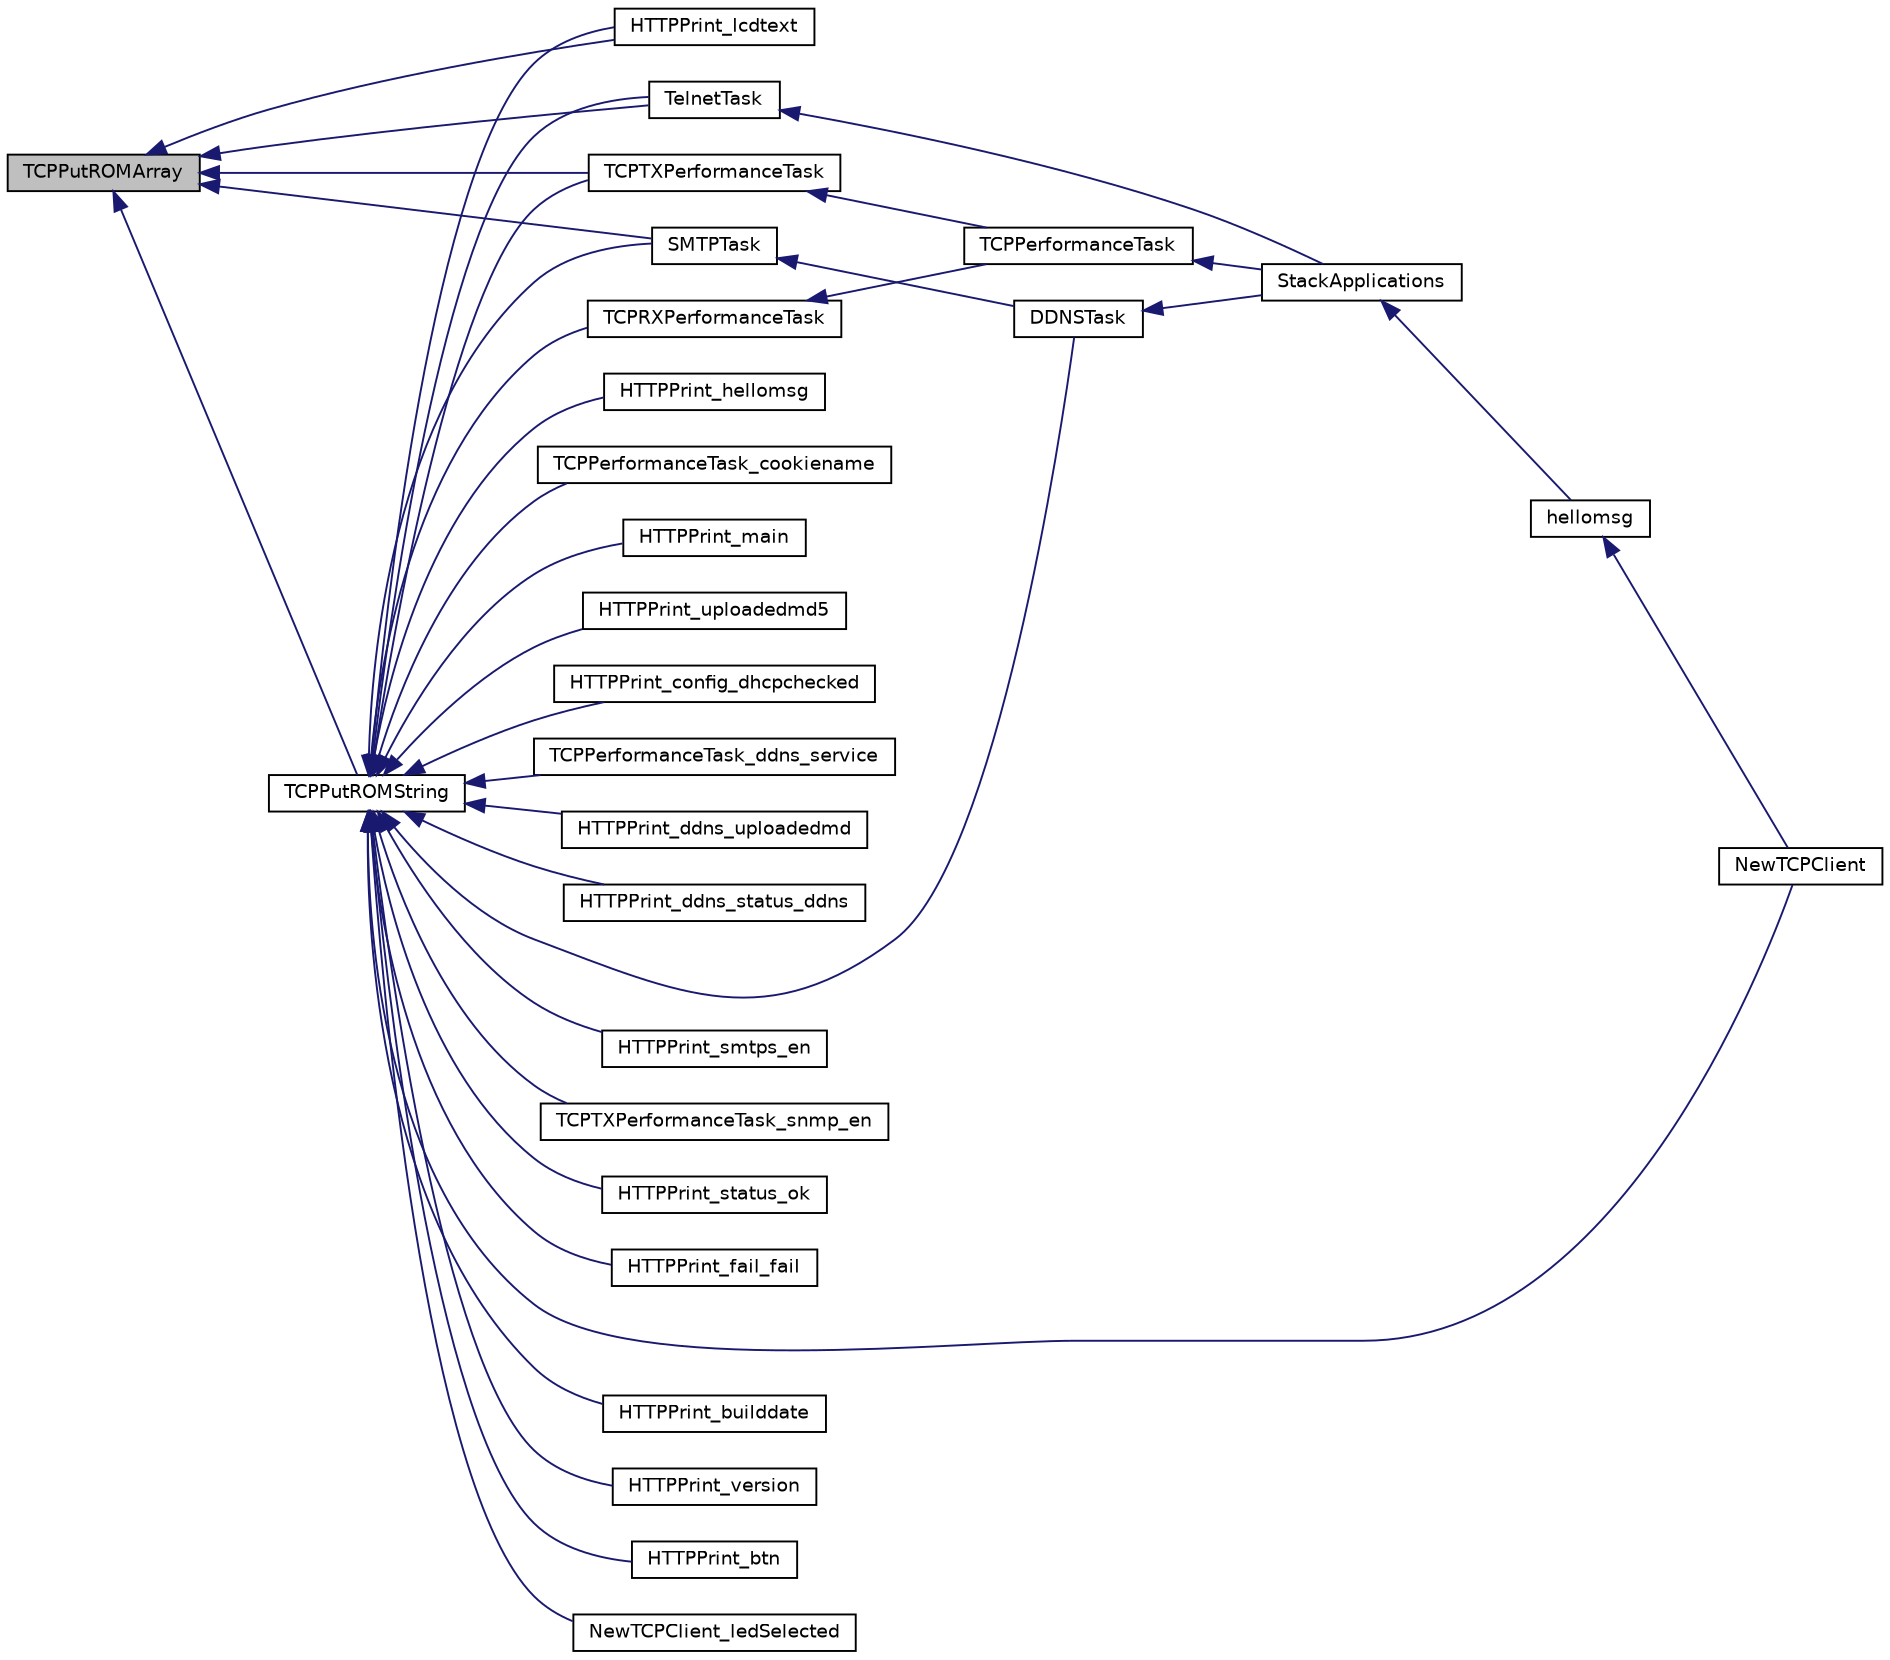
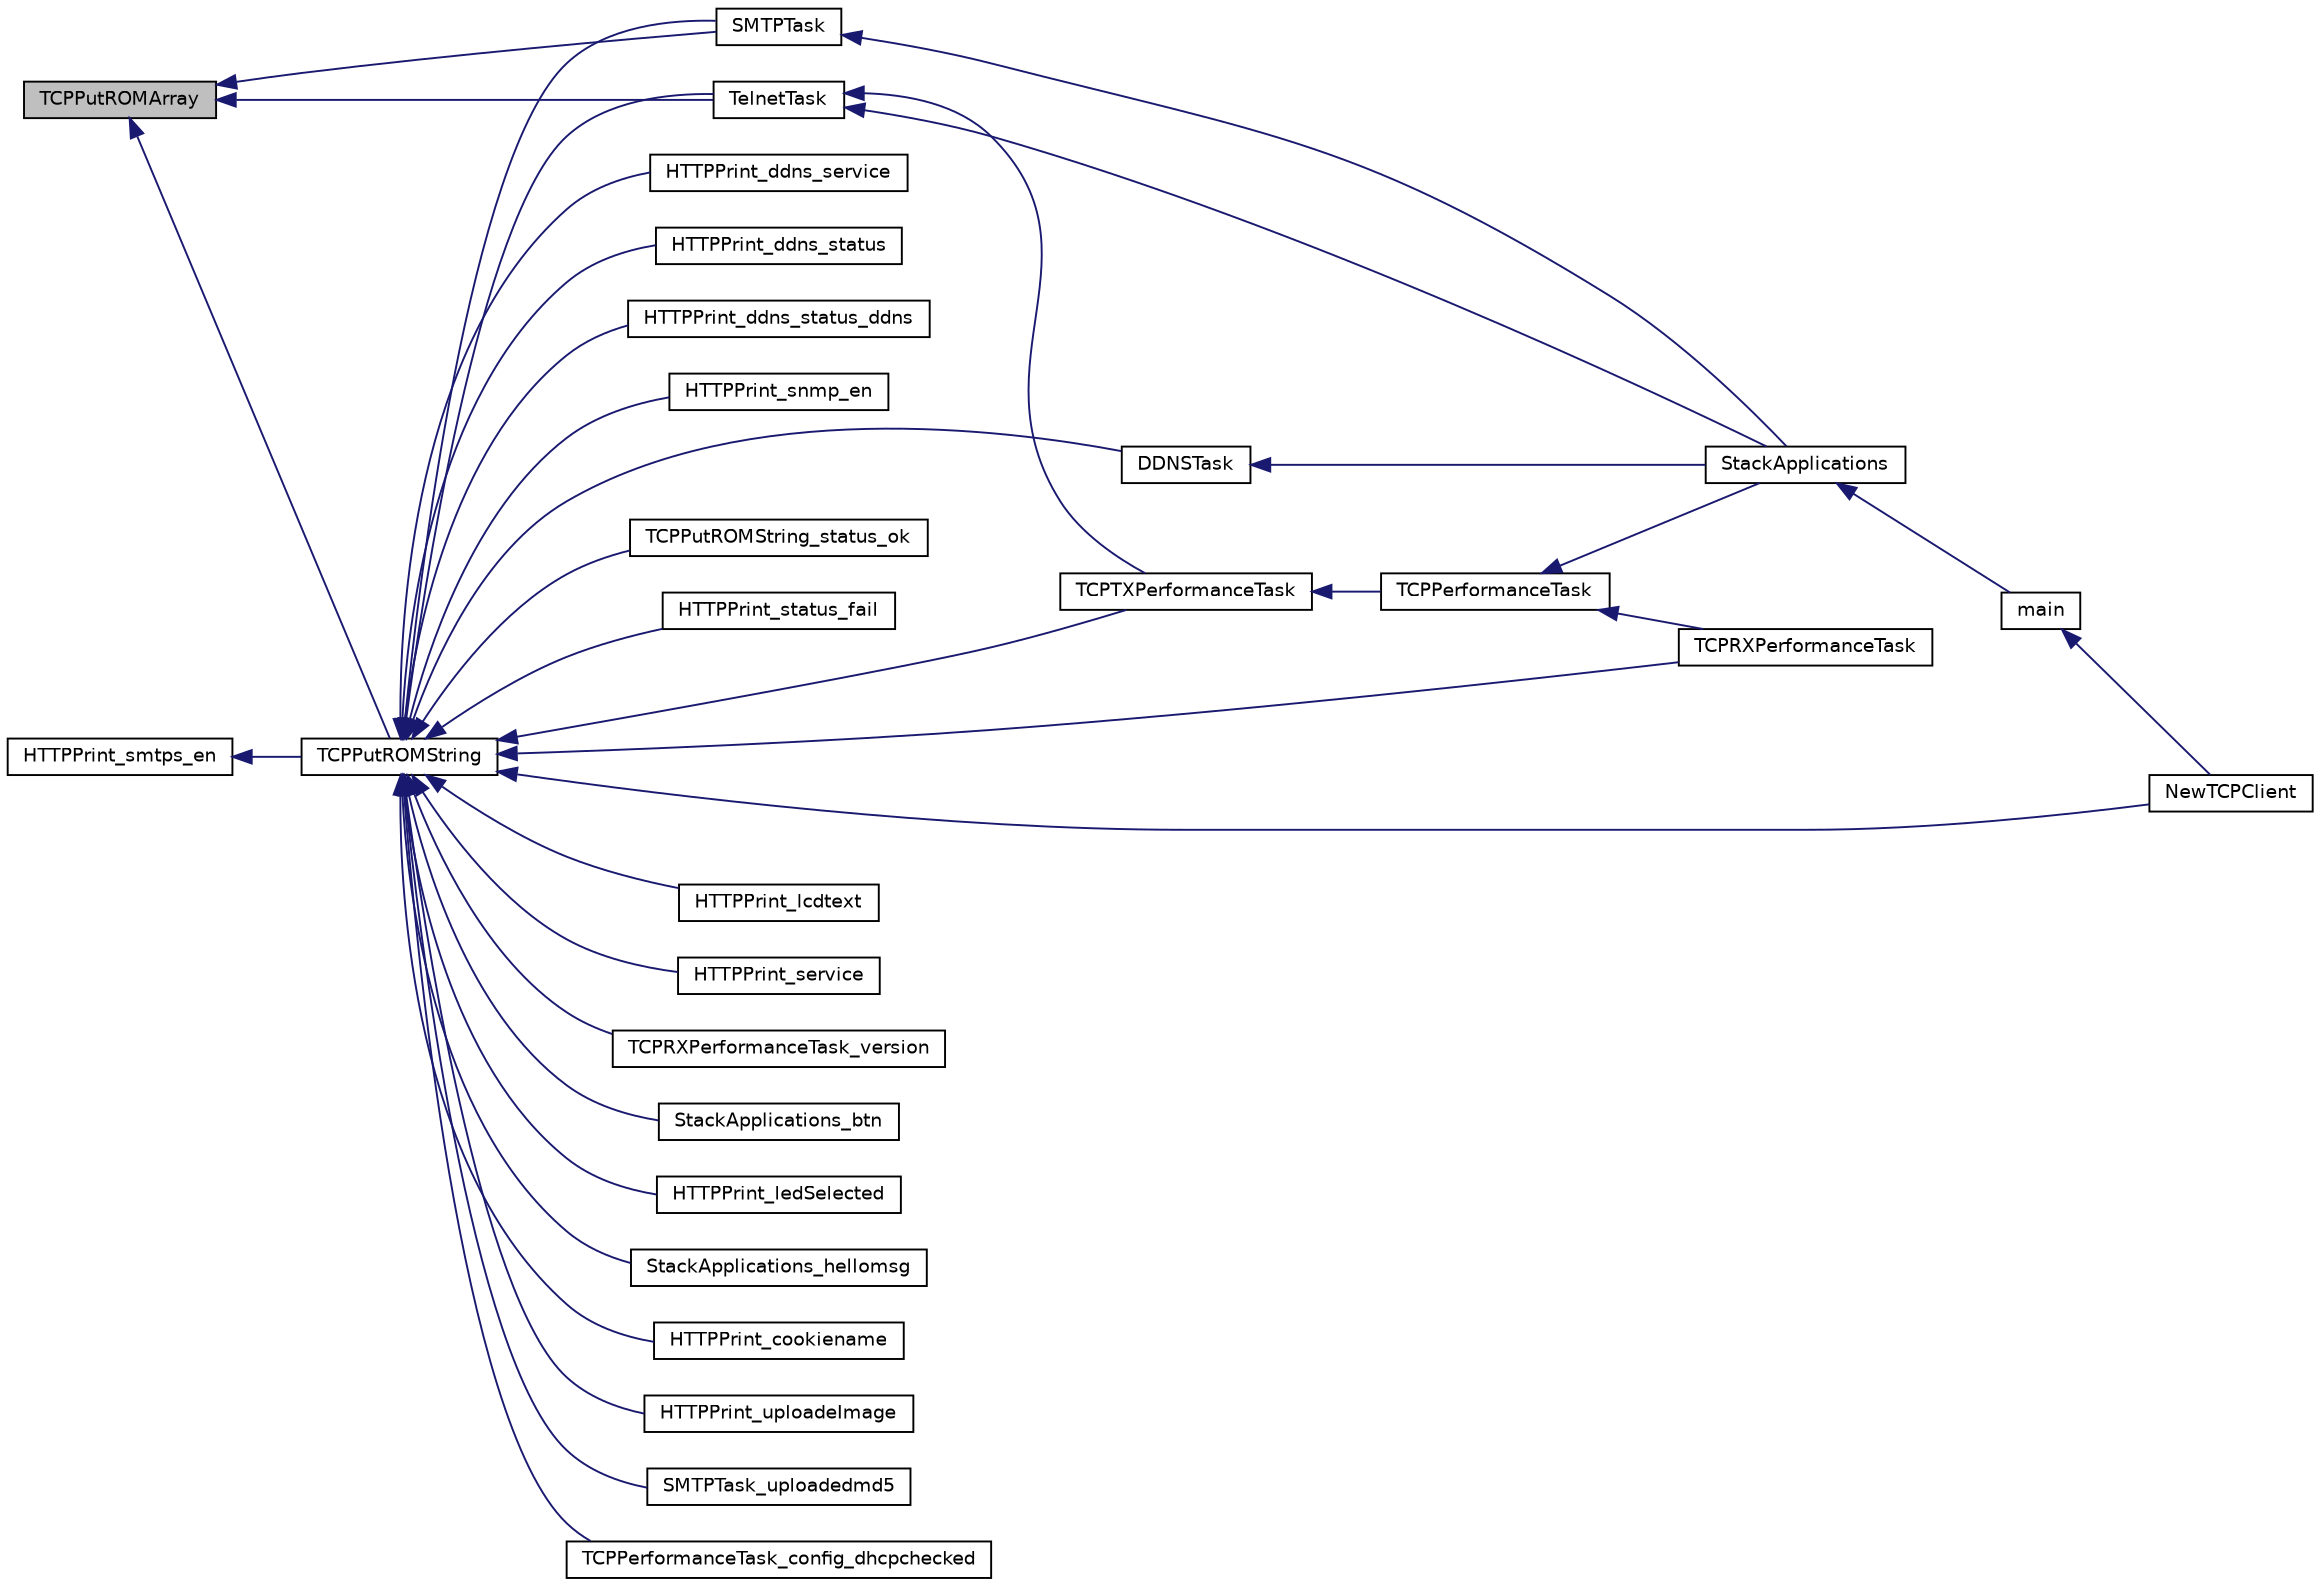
edge "HTTPPrint_lcdtext" -> "TCPPutROMArray": removed
edge "TCPTXPerformanceTask" -> "TCPPutROMArray": now "TCPTXPerformanceTask" -> "TelnetTask"
edge "TCPPerformanceTask" -> "TCPRXPerformanceTask": reversed
edge "DDNSTask" -> "SMTPTask": now "StackApplications" -> "SMTPTask"
node "HTTPPrint_hellomsg": label "HTTPPrint_hellomsg" -> "StackApplications_hellomsg"
node "TCPPerformanceTask_cookiename": label "TCPPerformanceTask_cookiename" -> "HTTPPrint_cookiename"
node "hellomsg": label "hellomsg" -> "main"
node "HTTPPrint_main": label "HTTPPrint_main" -> "HTTPPrint_uploadeImage"
node "HTTPPrint_uploadedmd5": label "HTTPPrint_uploadedmd5" -> "SMTPTask_uploadedmd5"
node "HTTPPrint_config_dhcpchecked": label "HTTPPrint_config_dhcpchecked" -> "TCPPerformanceTask_config_dhcpchecked"
node "TCPPerformanceTask_ddns_service": label "TCPPerformanceTask_ddns_service" -> "HTTPPrint_ddns_service"
node "HTTPPrint_ddns_uploadedmd": label "HTTPPrint_ddns_uploadedmd" -> "HTTPPrint_ddns_status"
edge "HTTPPrint_smtps_en" -> "TCPPutROMString": reversed
node "TCPTXPerformanceTask_snmp_en": label "TCPTXPerformanceTask_snmp_en" -> "HTTPPrint_snmp_en"
node "HTTPPrint_status_ok": label "HTTPPrint_status_ok" -> "TCPPutROMString_status_ok"
node "HTTPPrint_fail_fail": label "HTTPPrint_fail_fail" -> "HTTPPrint_status_fail"
node "HTTPPrint_builddate": label "HTTPPrint_builddate" -> "HTTPPrint_service"
node "HTTPPrint_version": label "HTTPPrint_version" -> "TCPRXPerformanceTask_version"
node "HTTPPrint_btn": label "HTTPPrint_btn" -> "StackApplications_btn"
node "NewTCPClient_ledSelected": label "NewTCPClient_ledSelected" -> "HTTPPrint_ledSelected"
